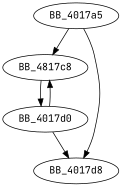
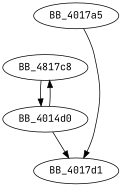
edge "BB_4017a5" -> "BB_4817c8": removed
node "BB_4017d0": label "BB_4017d0" -> "BB_4014d0"
node "BB_4017d8": label "BB_4017d8" -> "BB_4017d1"
